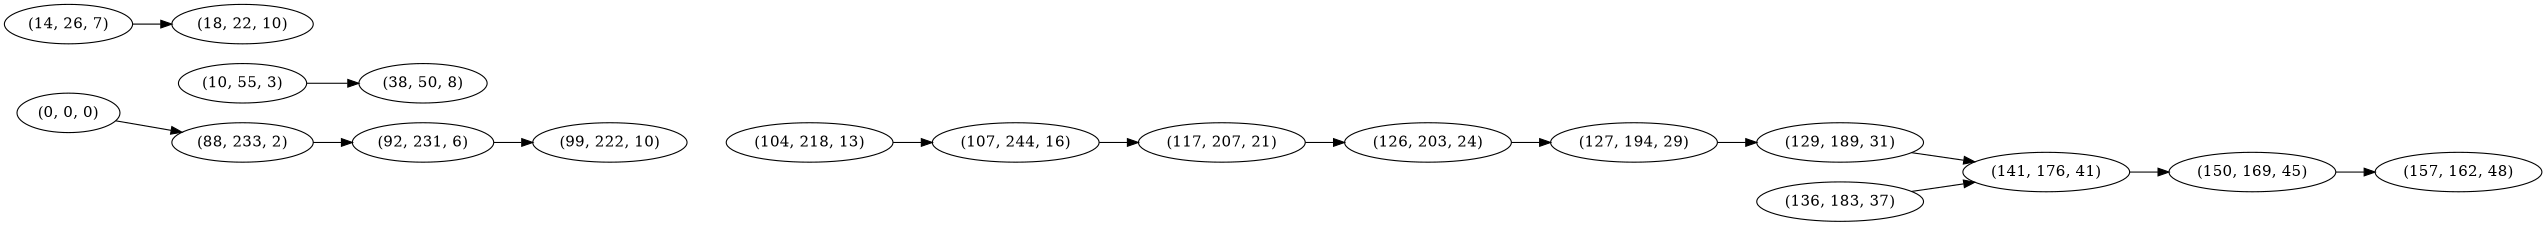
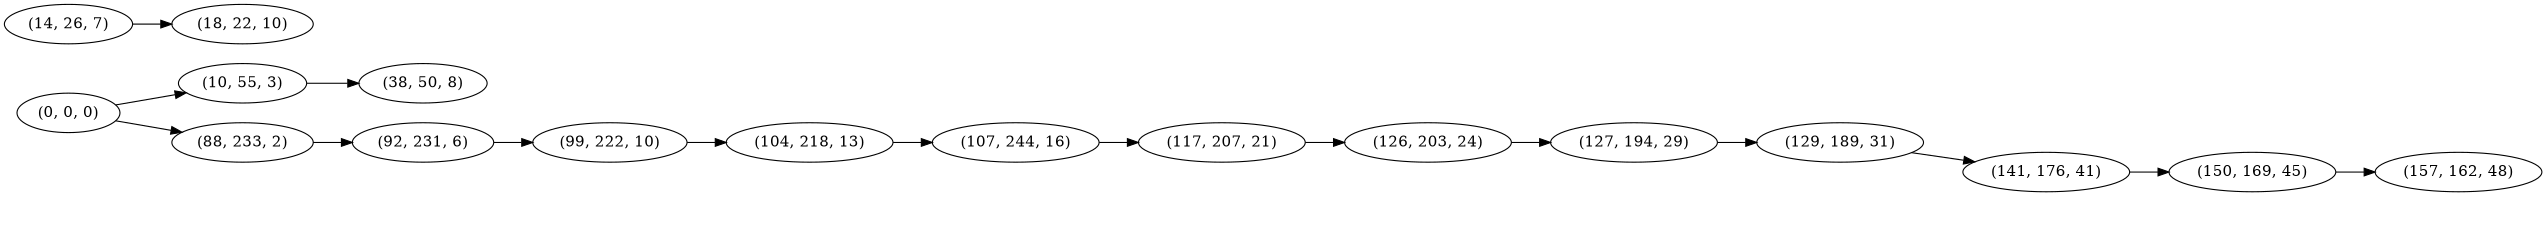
edge "(0, 0, 0)" -> "(10, 55, 3)": added
edge "(99, 222, 10)" -> "(104, 218, 13)": added
node "(136, 183, 37)": removed
